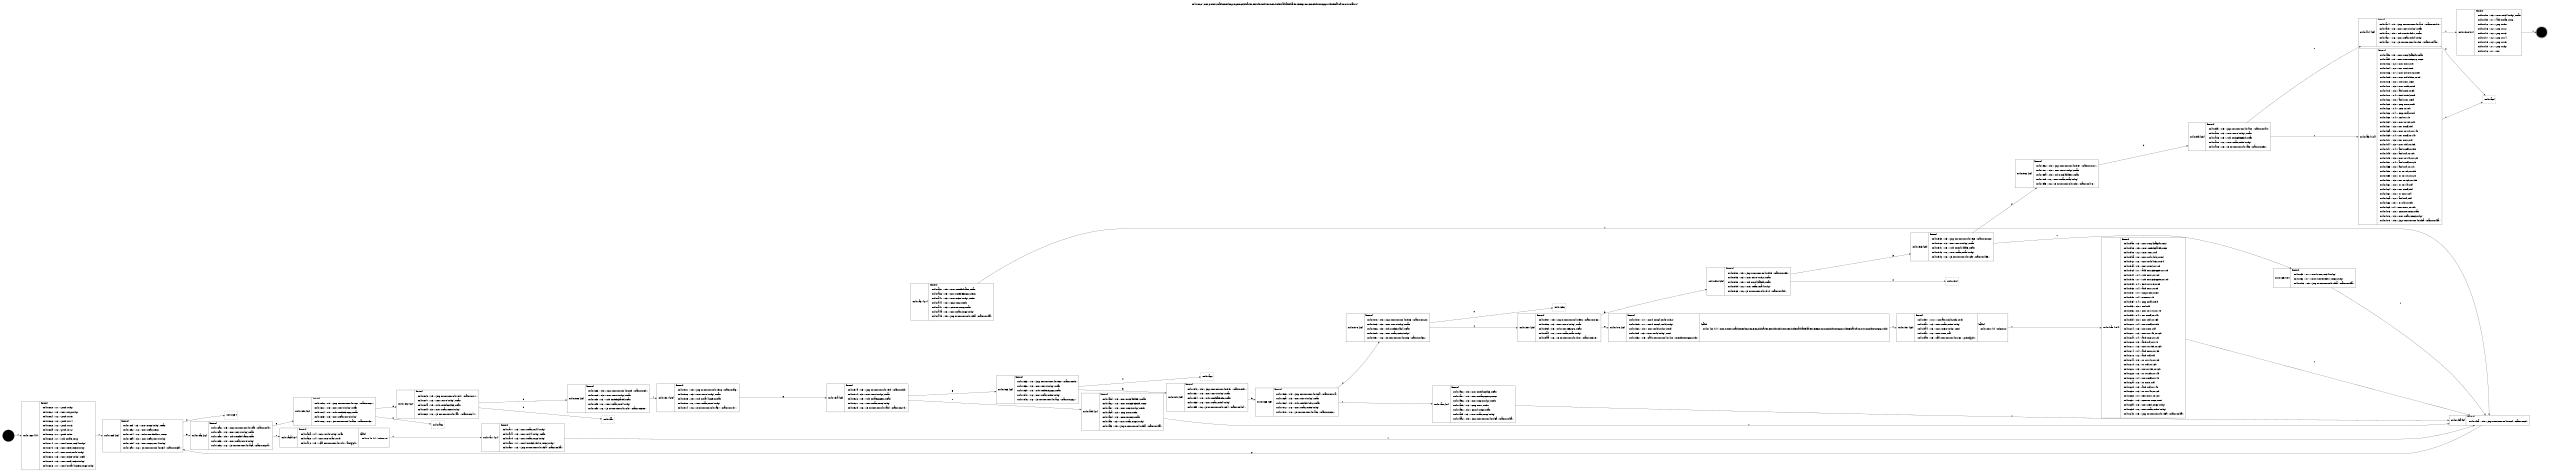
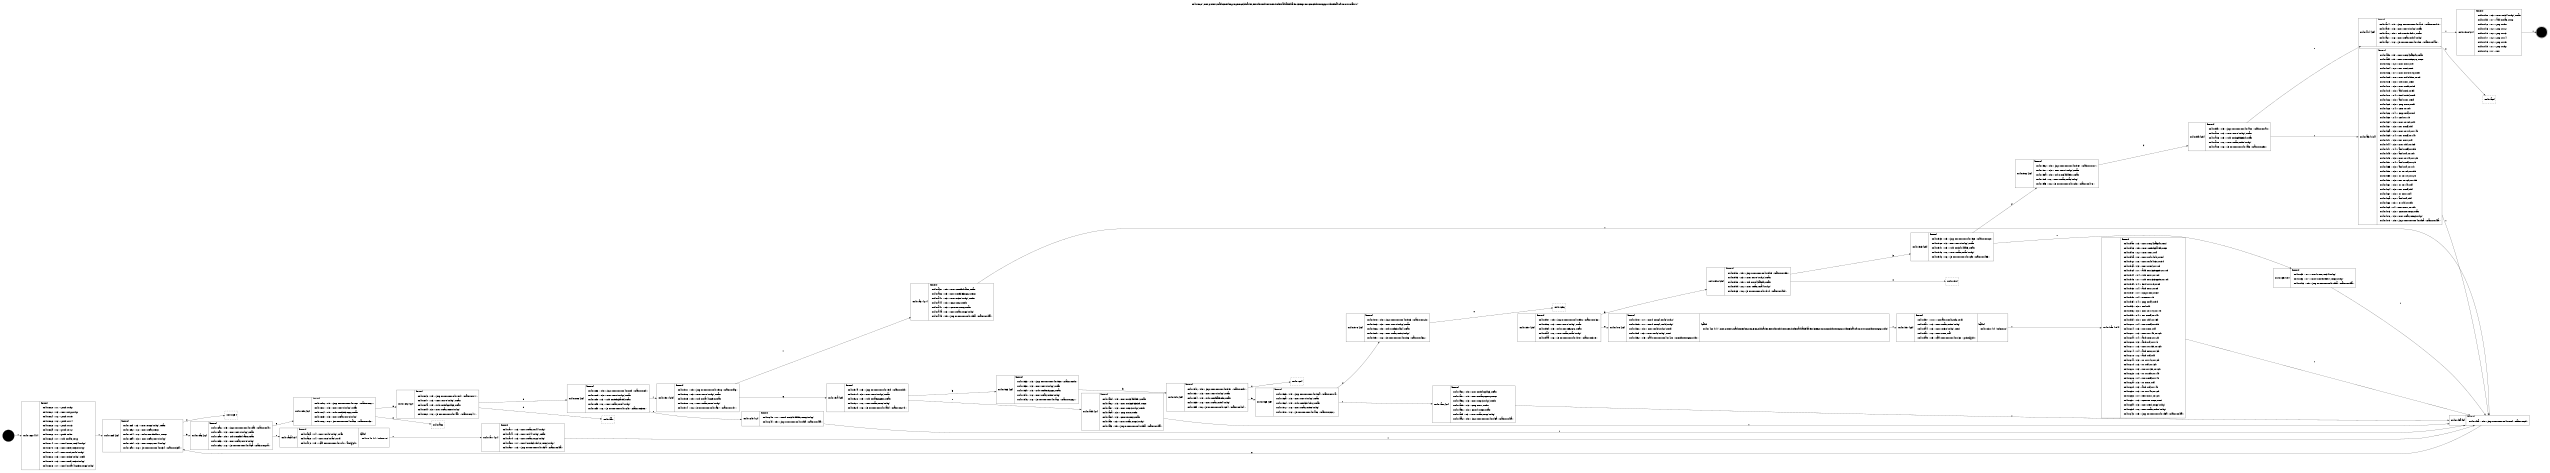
edge "0x401af8 [134]" -> "0x401a2d": now "0x401af8 [134]" -> "0x401d5a [5]"
edge "0x40197e [25]" -> "0x401997 [25]": removed, label "4"
edge "0x401901 [25]" -> "0x401a37 [27]": added, label "1"
node "0x401ac2": removed
node "0x401ce4": added
node "0x401c48 [12]": added
